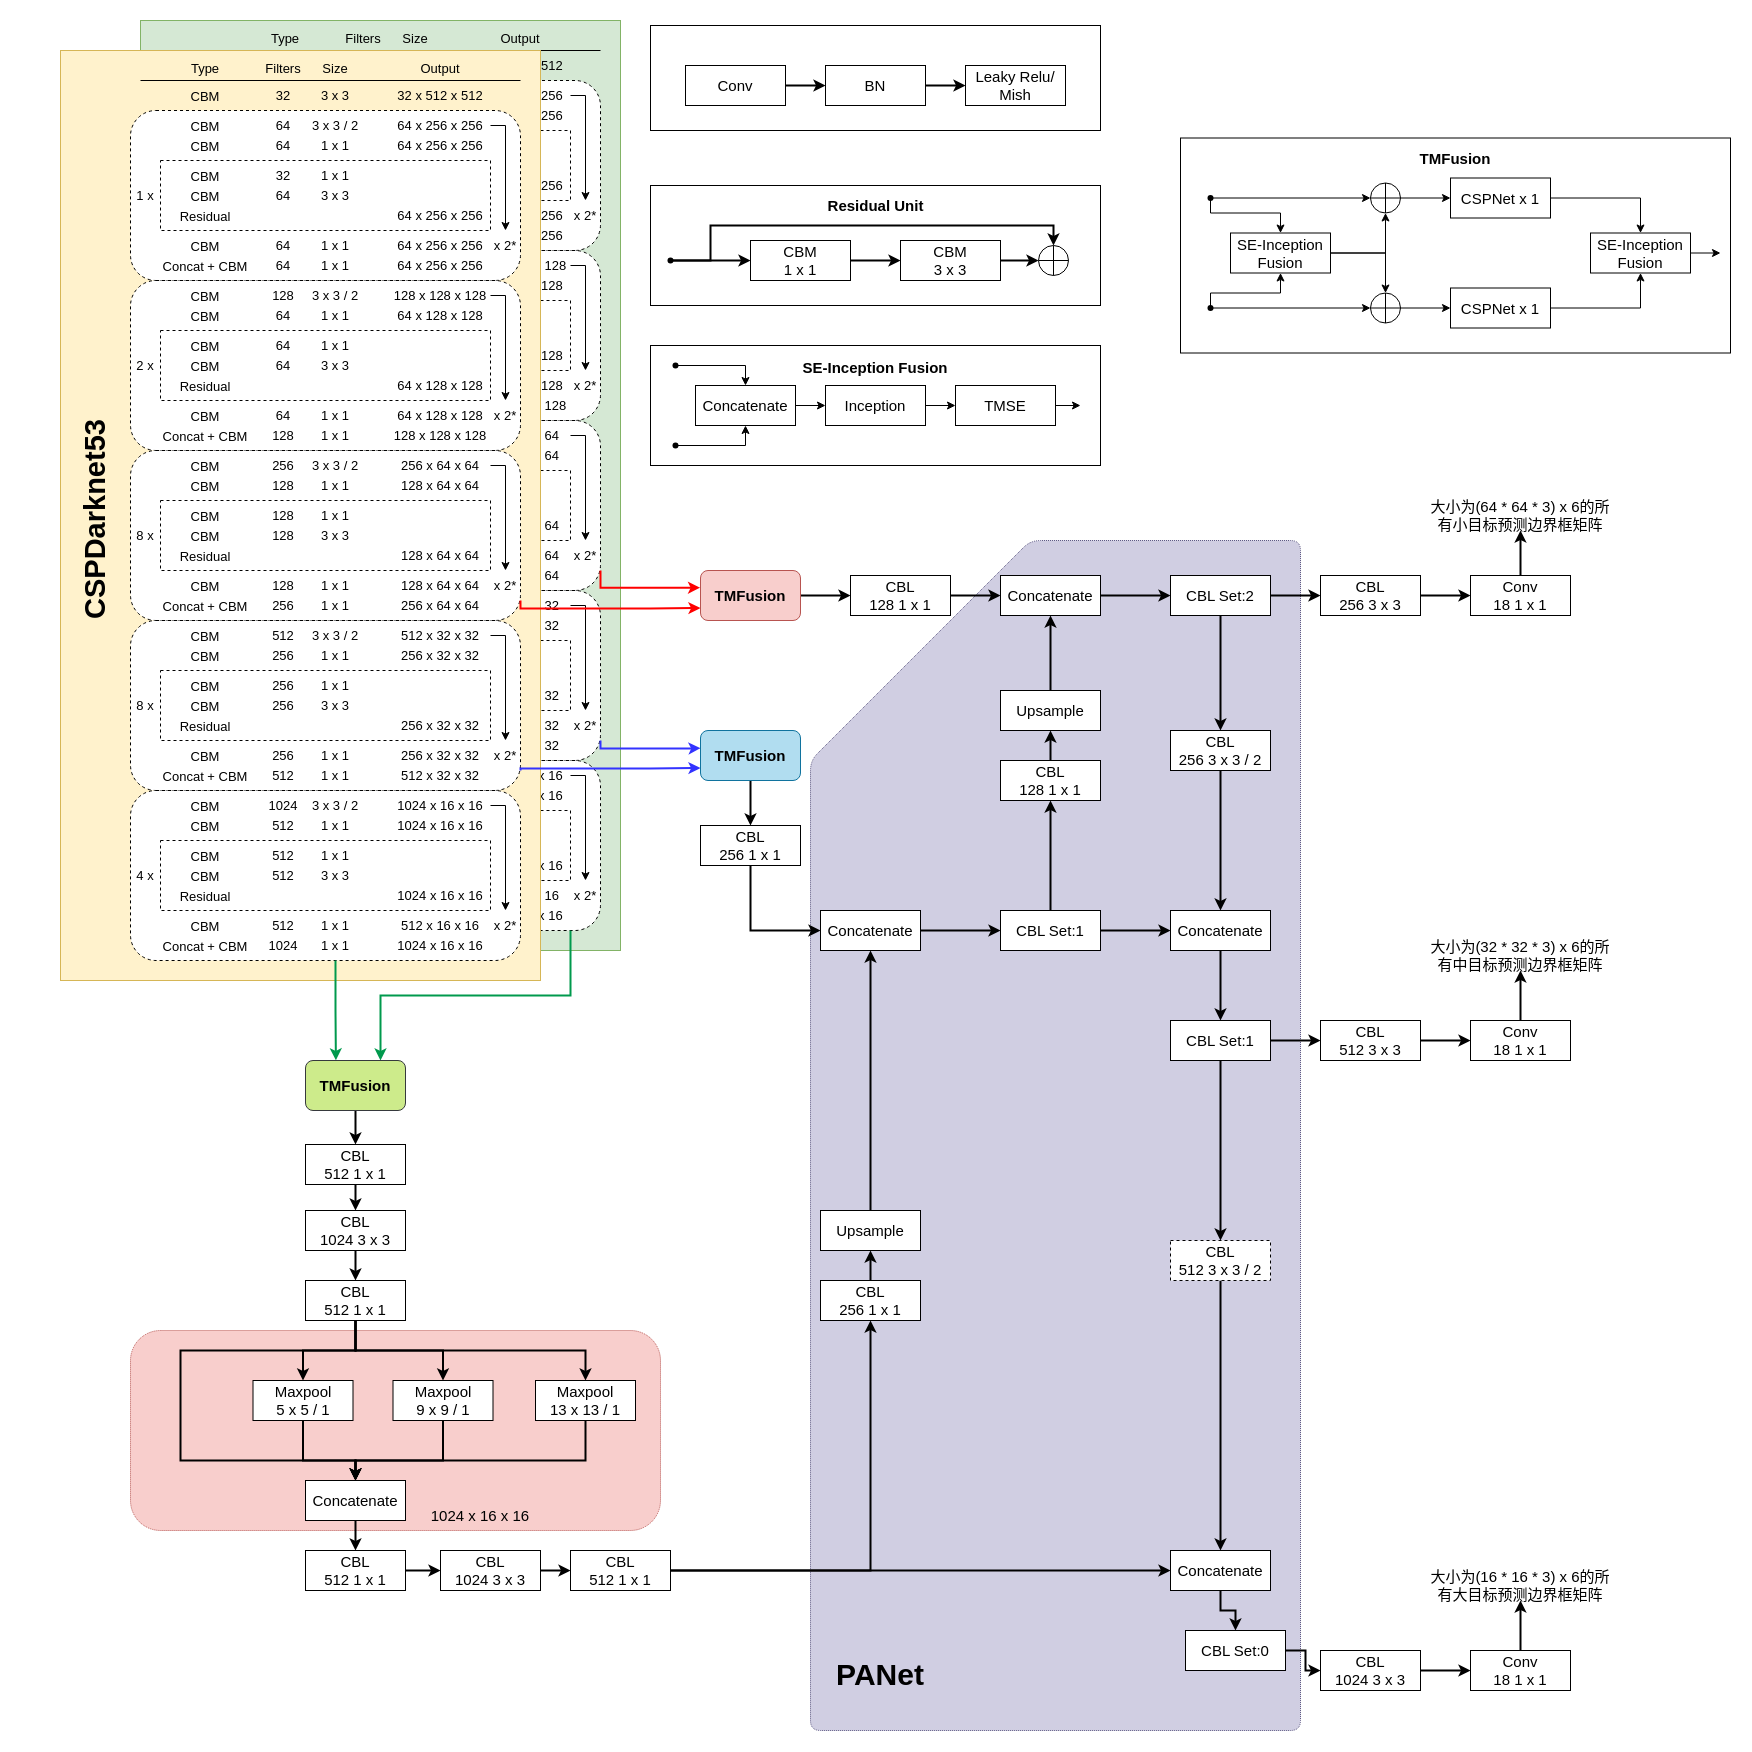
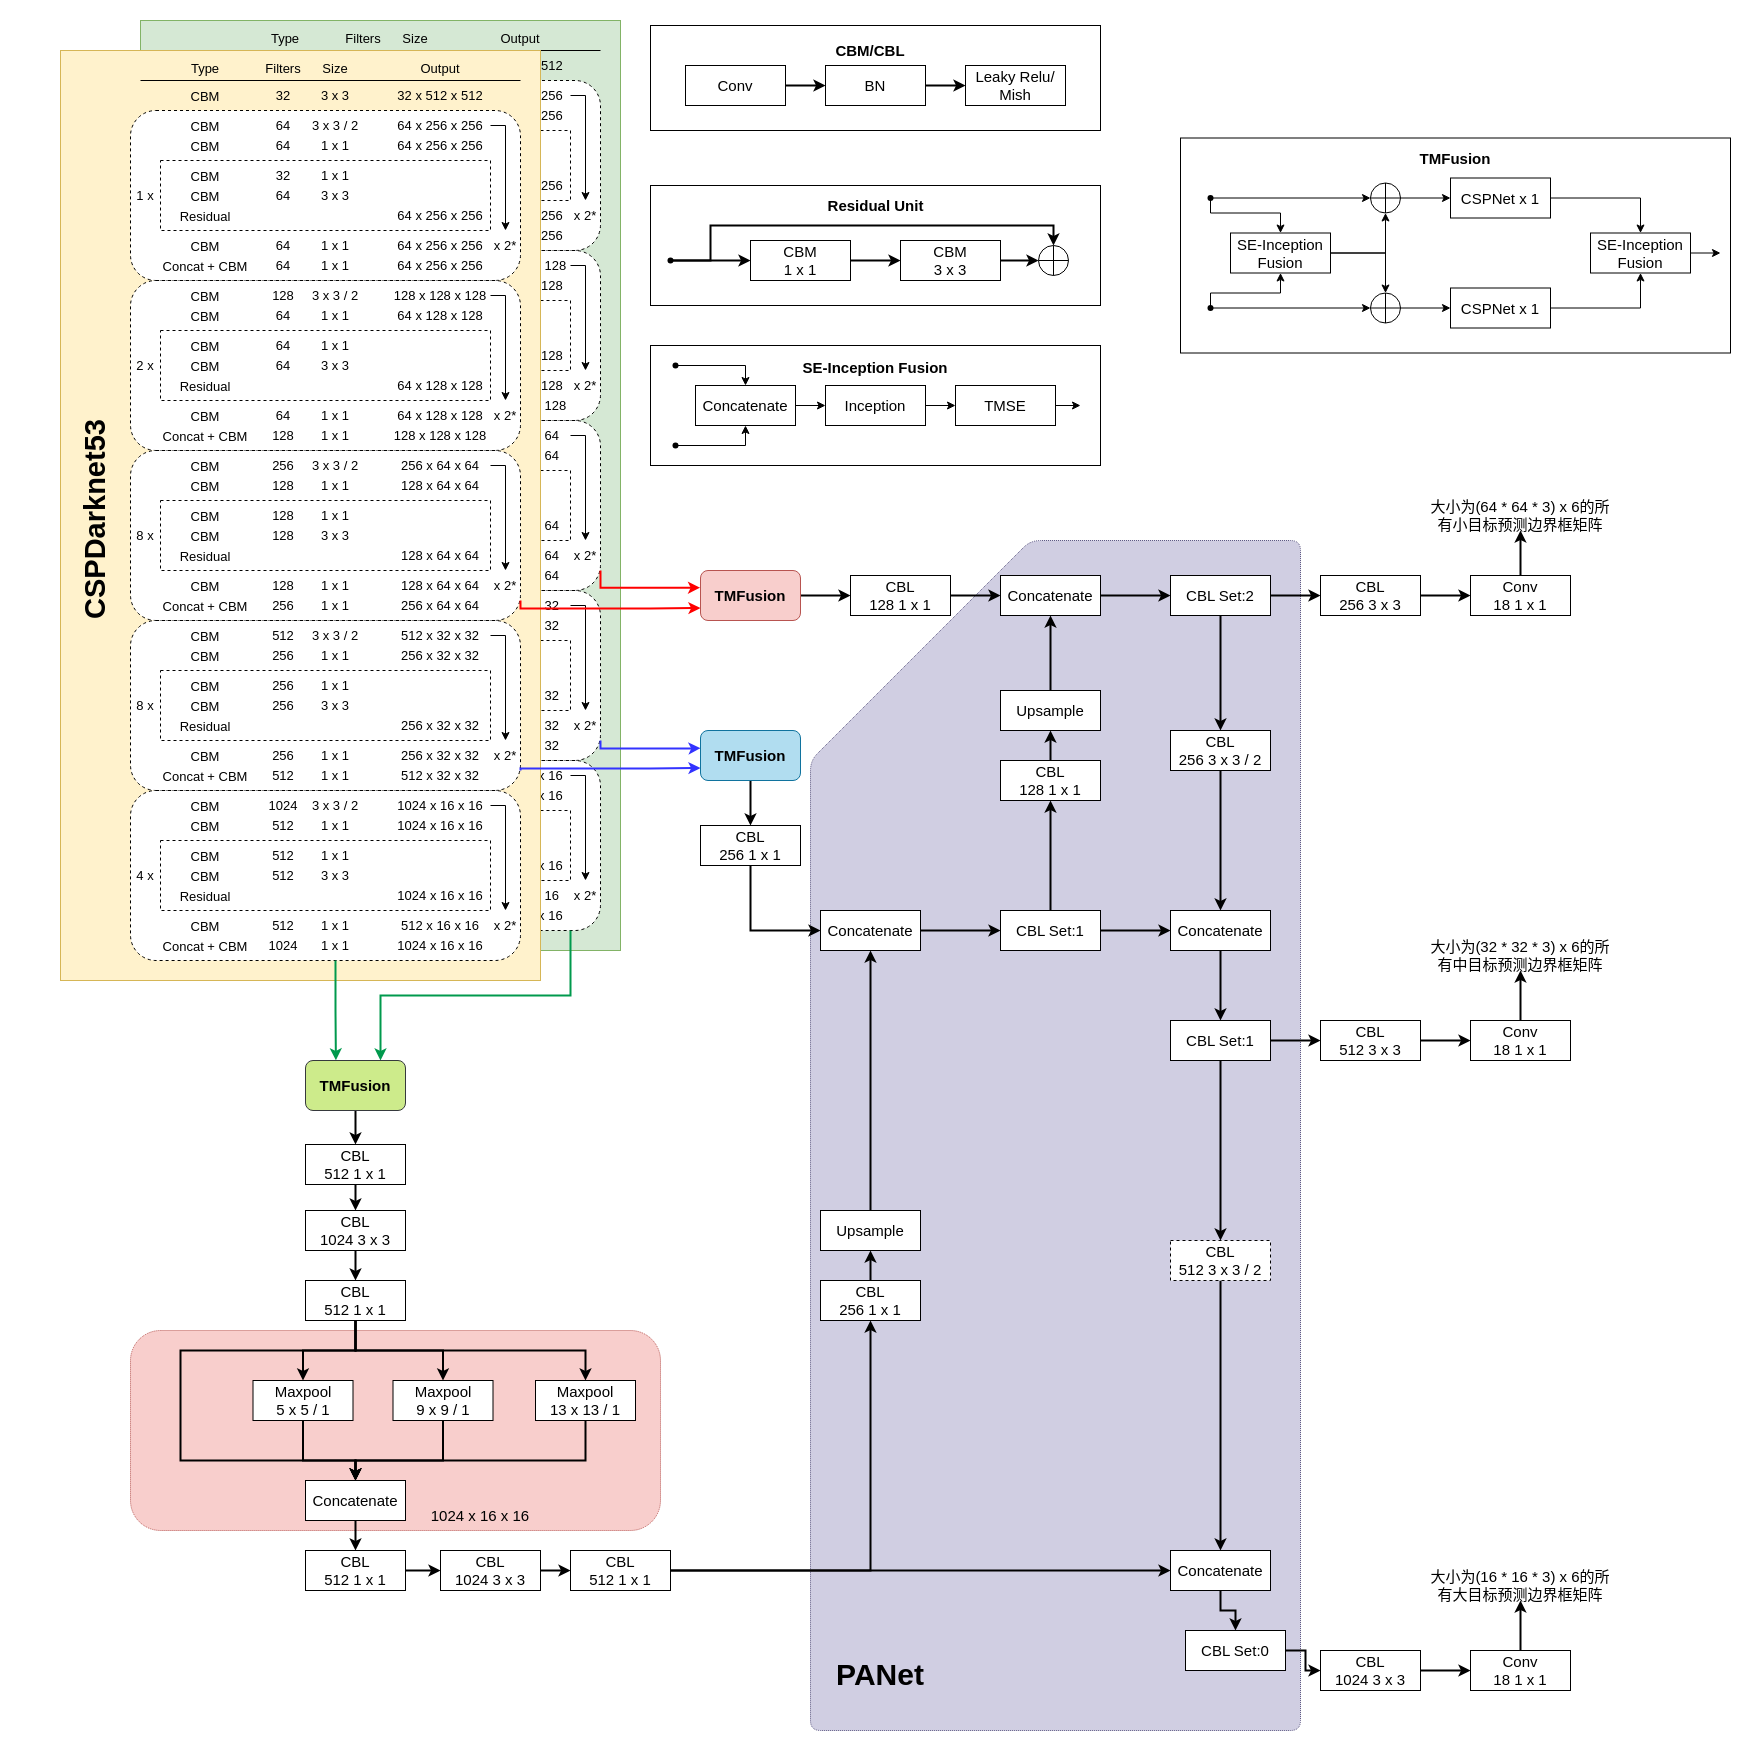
node "CBM/CBL": added
